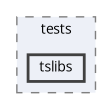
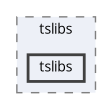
cluster "tests": label "tests" -> "tslibs"
